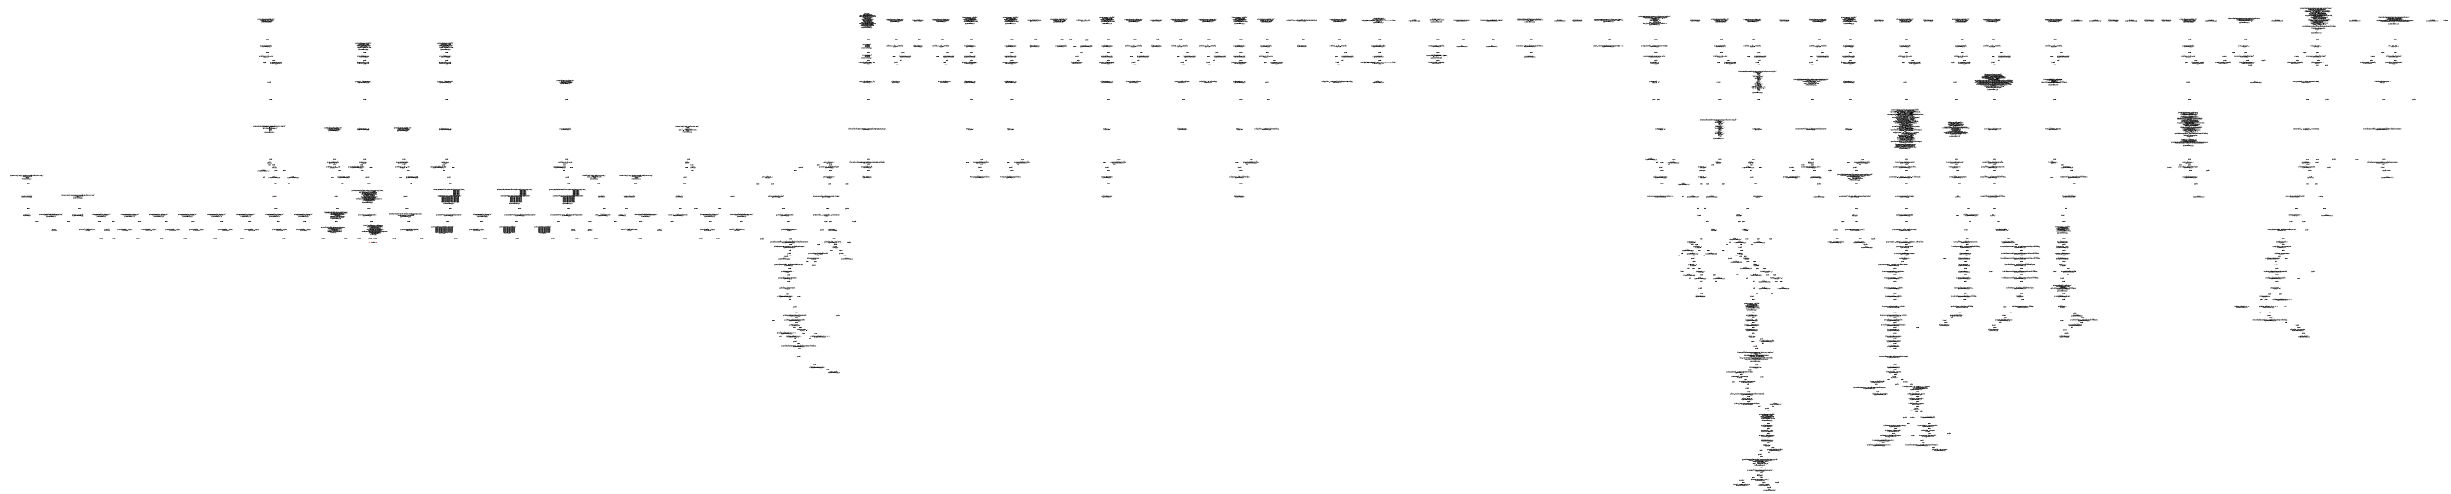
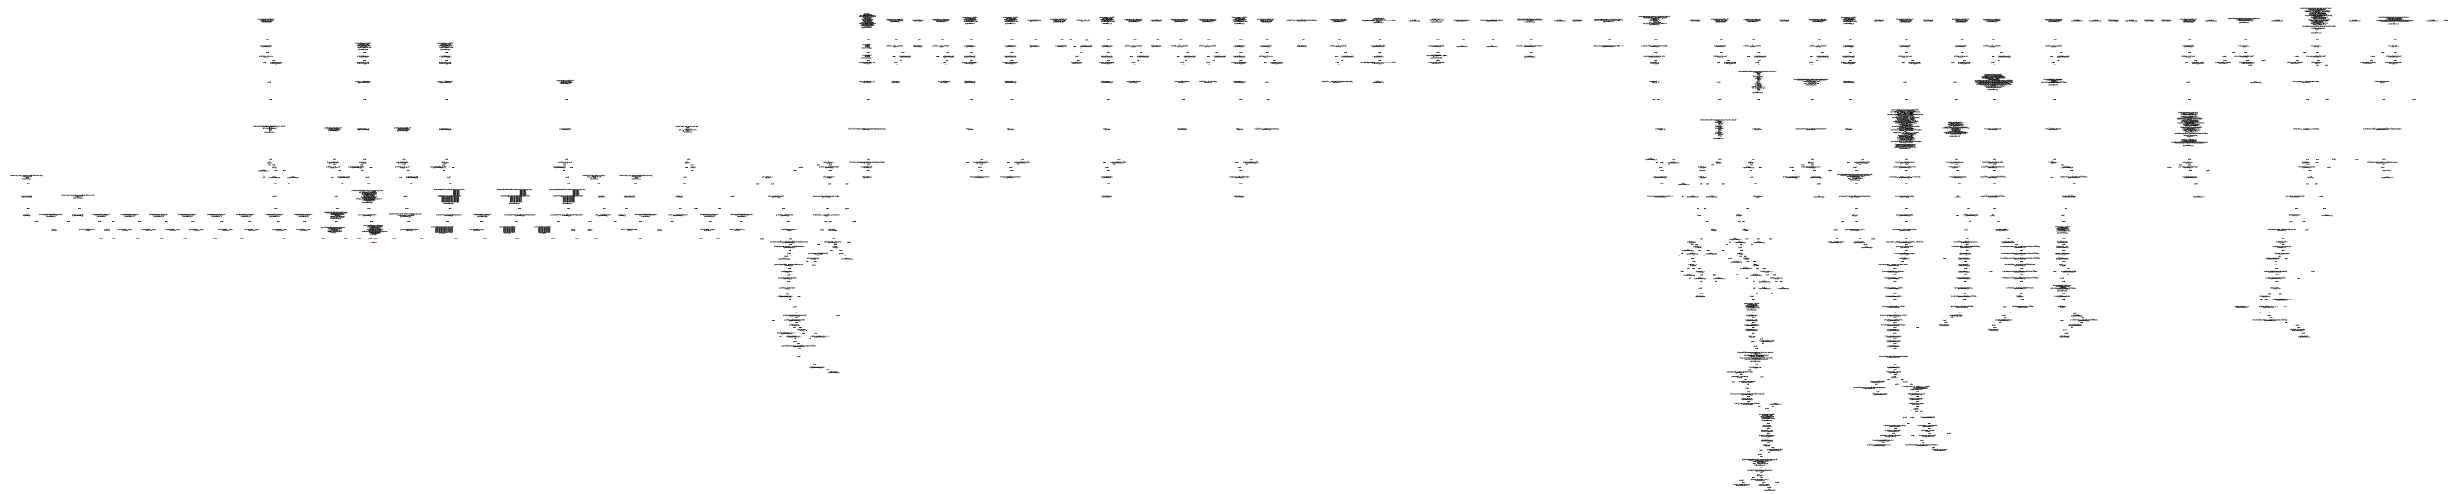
node "328_ uint pastBlockTime_tmstmp32; 1927-new_variable-329-329": label "328_ uint pastBlockTime_tmstmp32; 1927-new_variable-329-329" -> "328_ uint bugv_tmstmp32; 1927-new_variable-329-329"
